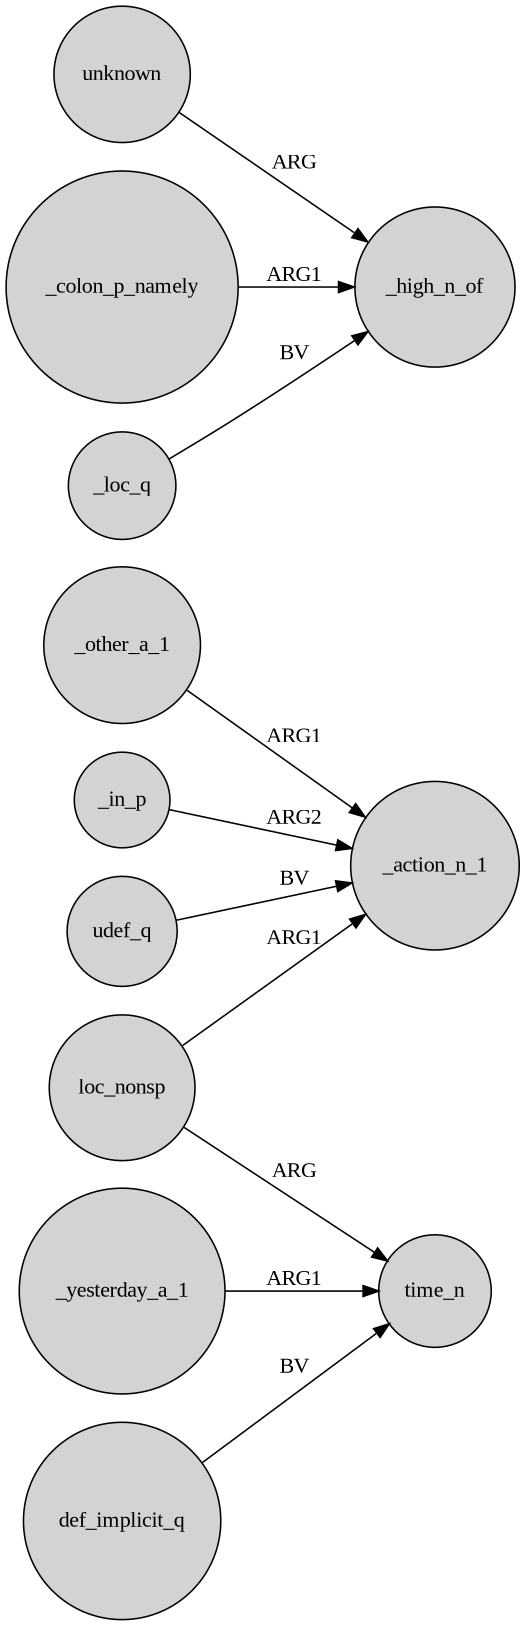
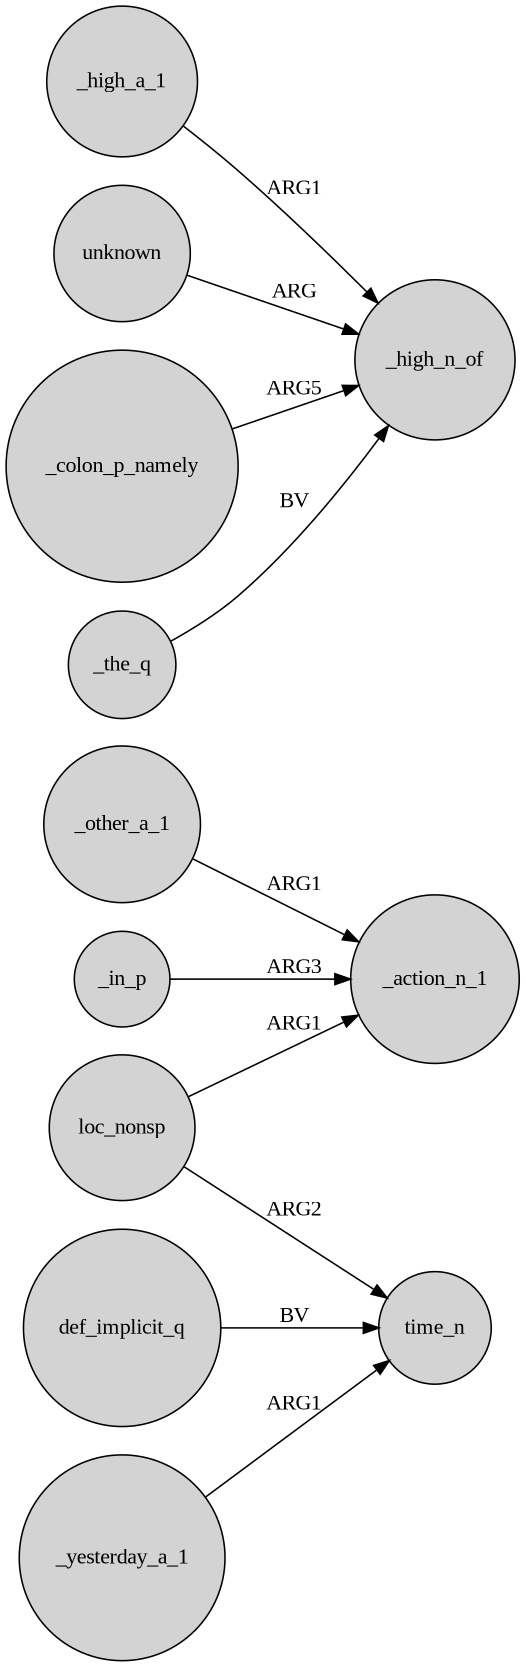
node "_high_a_1": added
edge "_colon_p_namely" -> "_high_n_of": label "ARG1" -> "ARG5"
node "_loc_q": label "_loc_q" -> "_the_q"
edge "_in_p" -> "_action_n_1": label "ARG2" -> "ARG3"
node "udef_q": removed
edge "loc_nonsp" -> "time_n": label "ARG" -> "ARG2"
